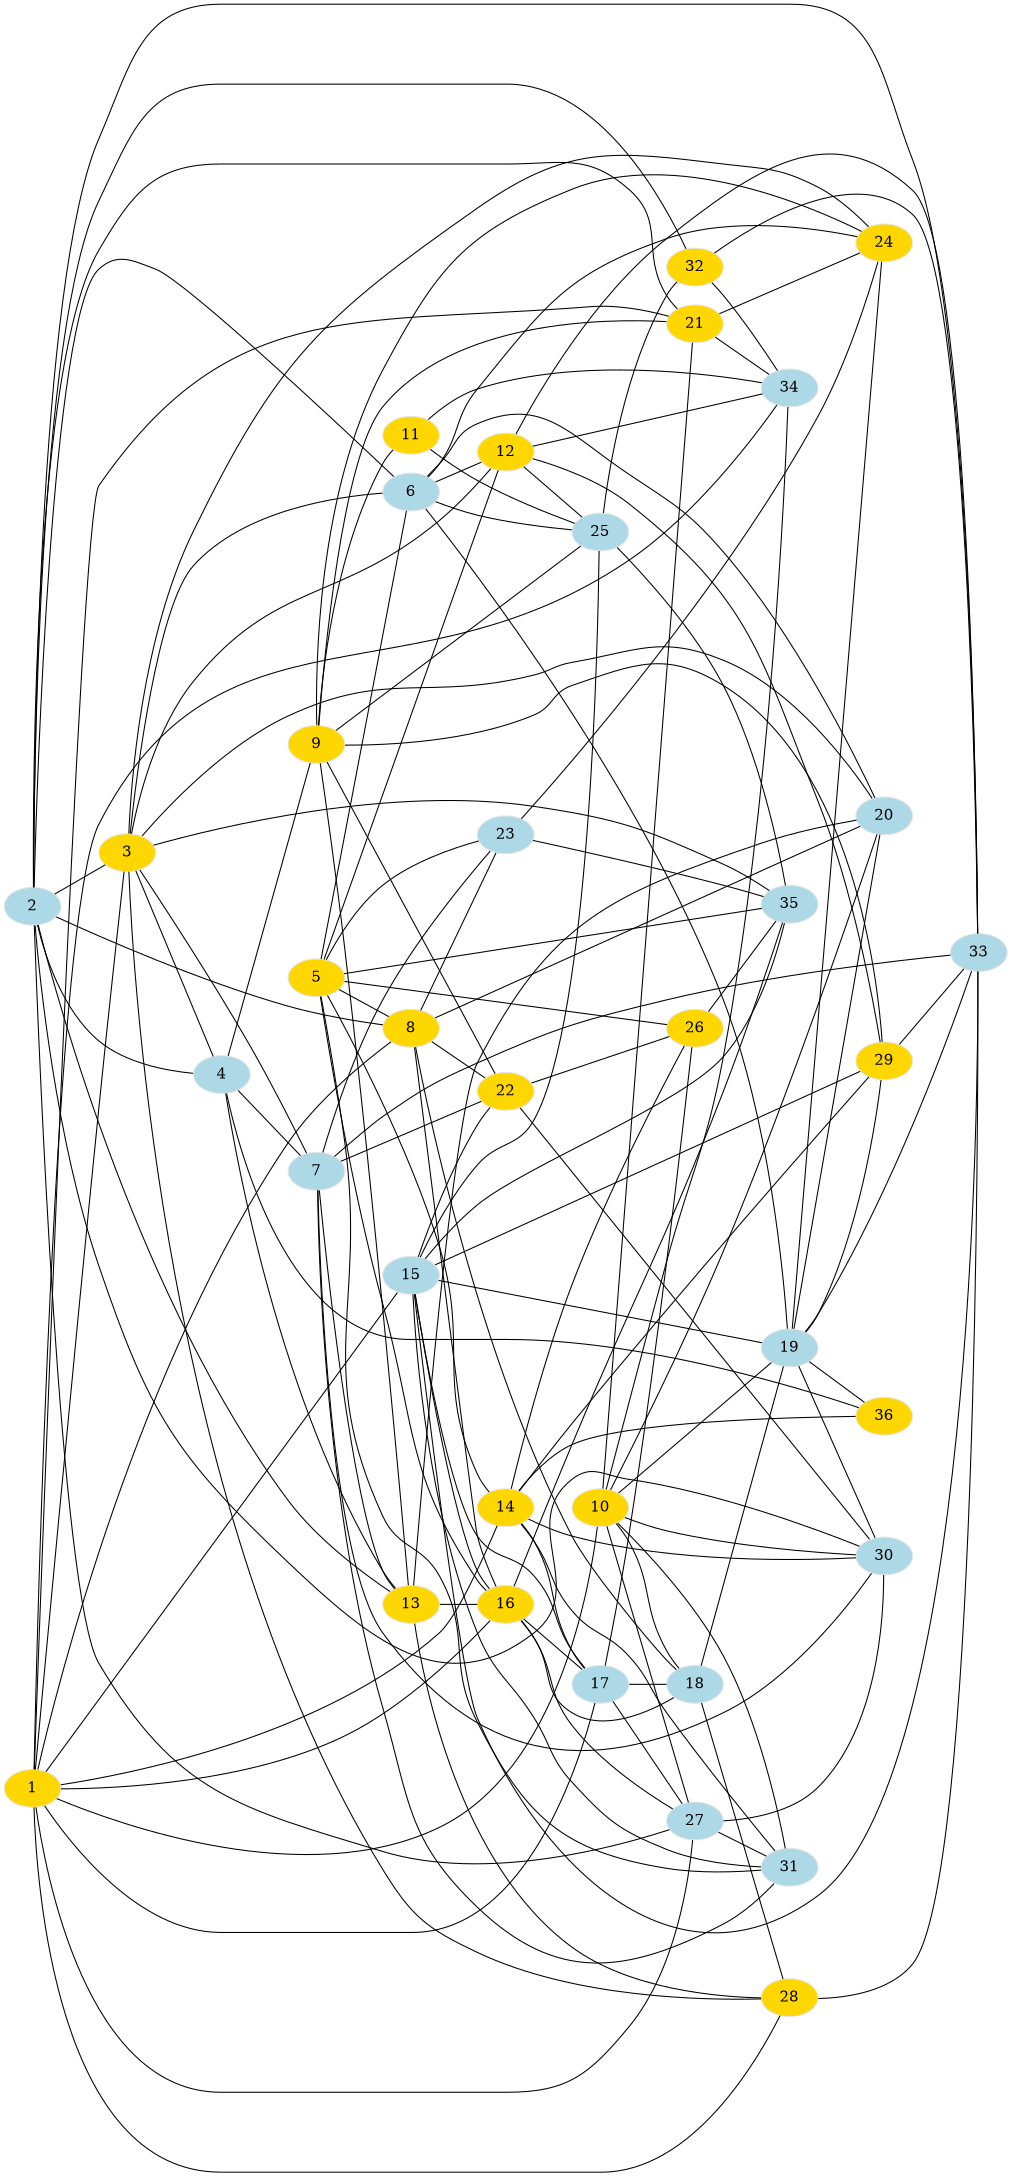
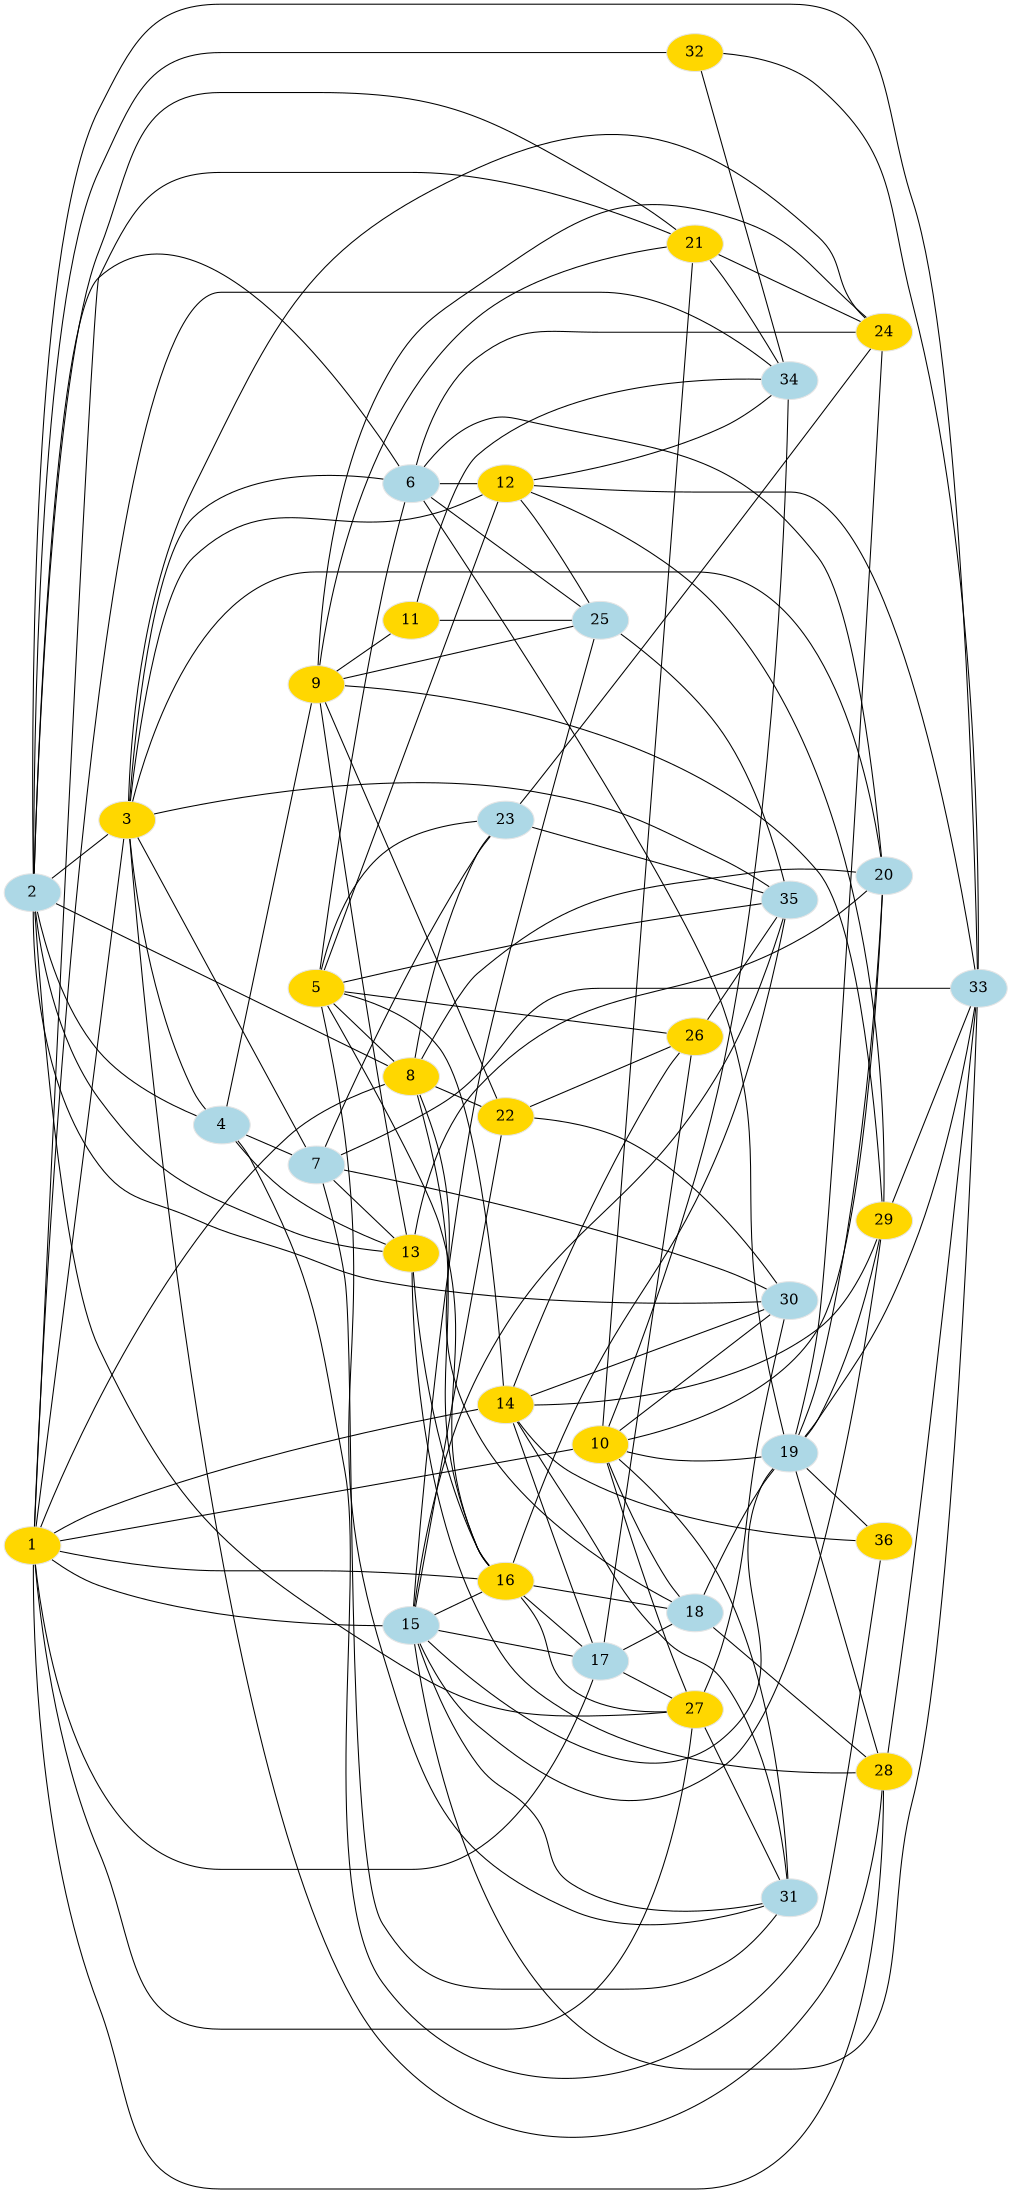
edge "32" -- "25": removed
edge "22" -- "7": removed
edge "19" -- "30": now "19" -- "28"
node "27": fillcolor lightblue -> gold
